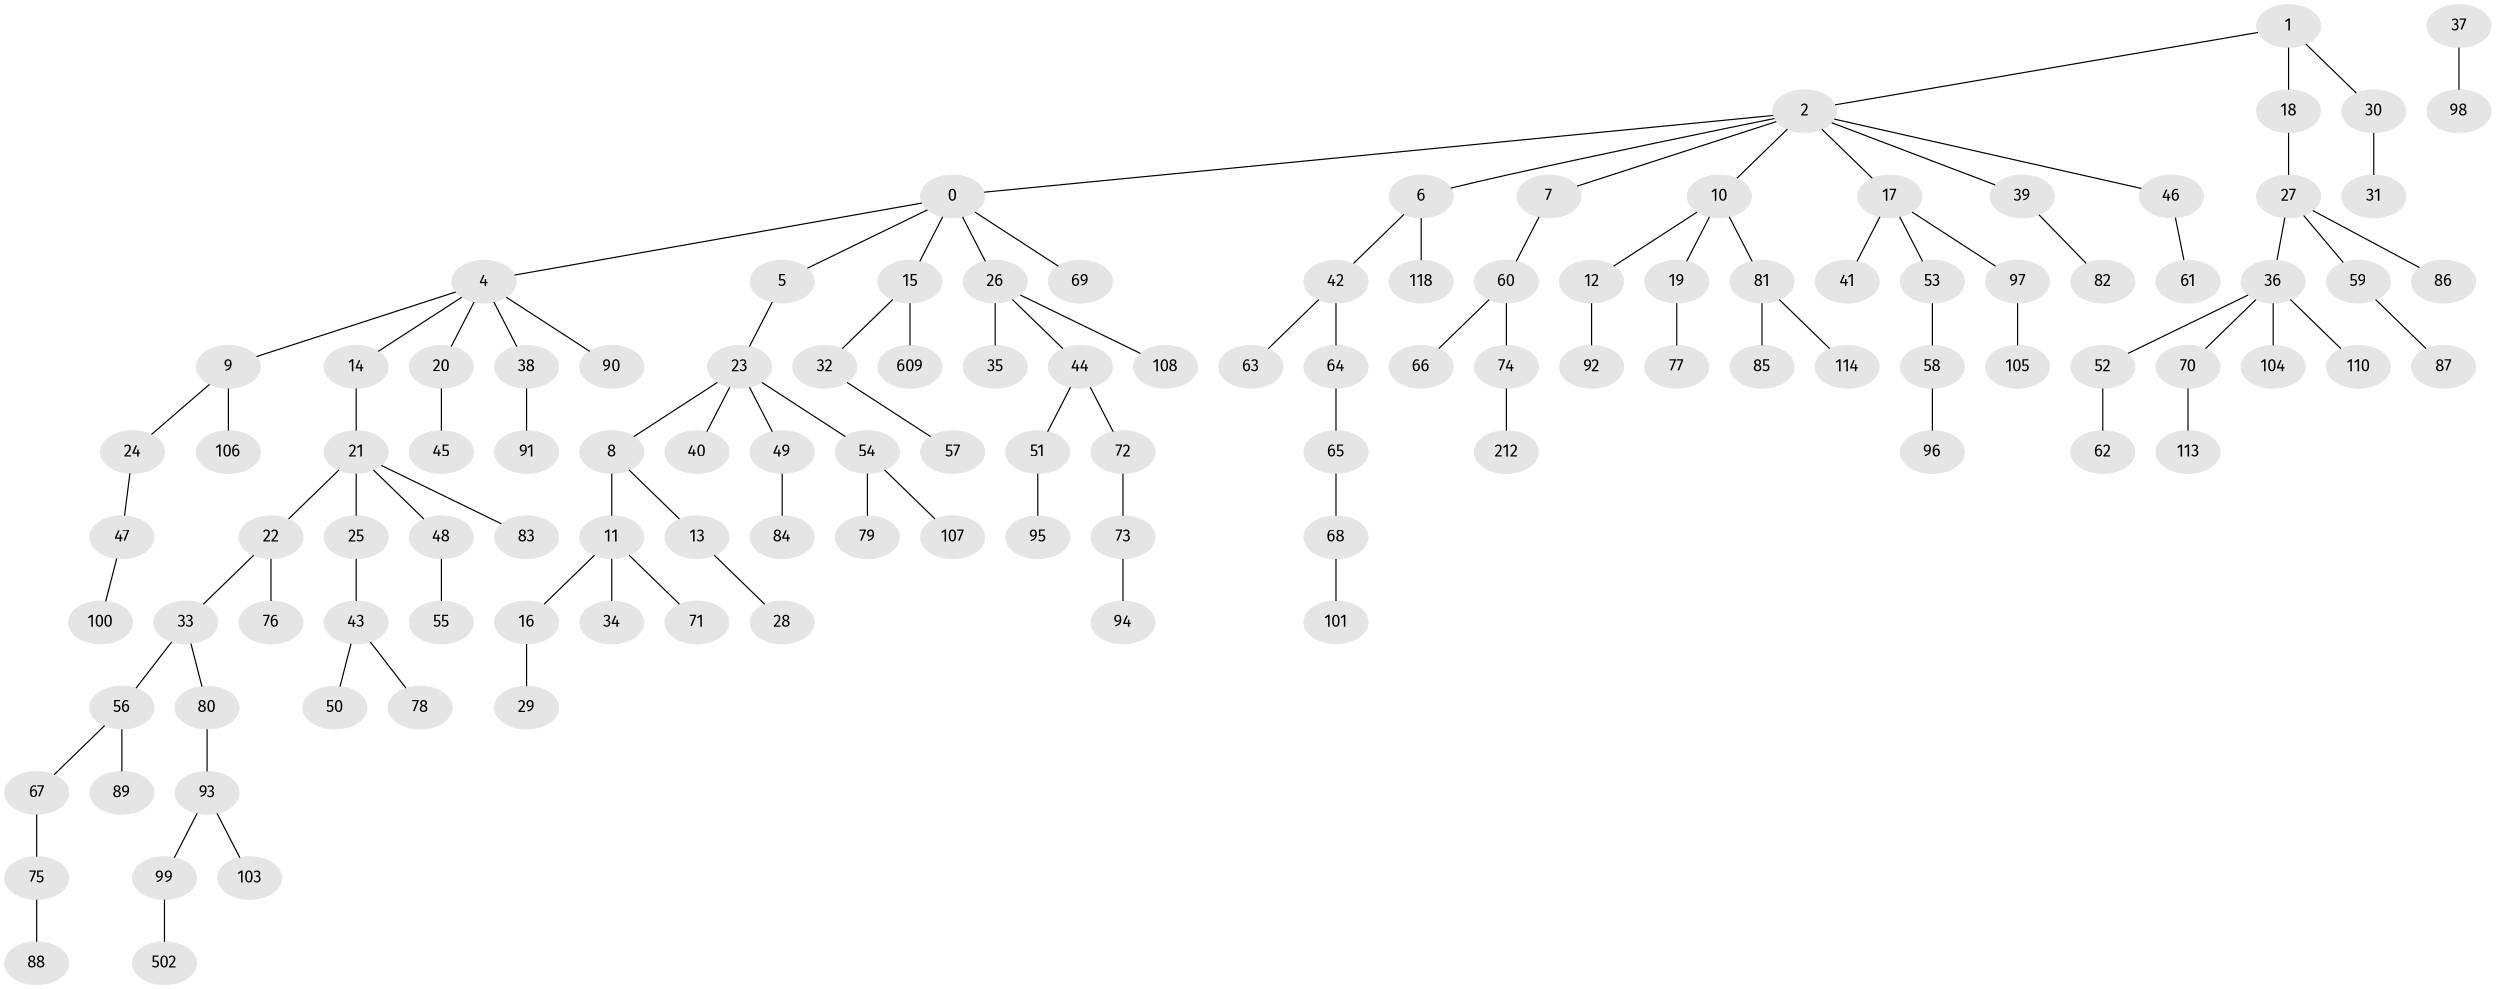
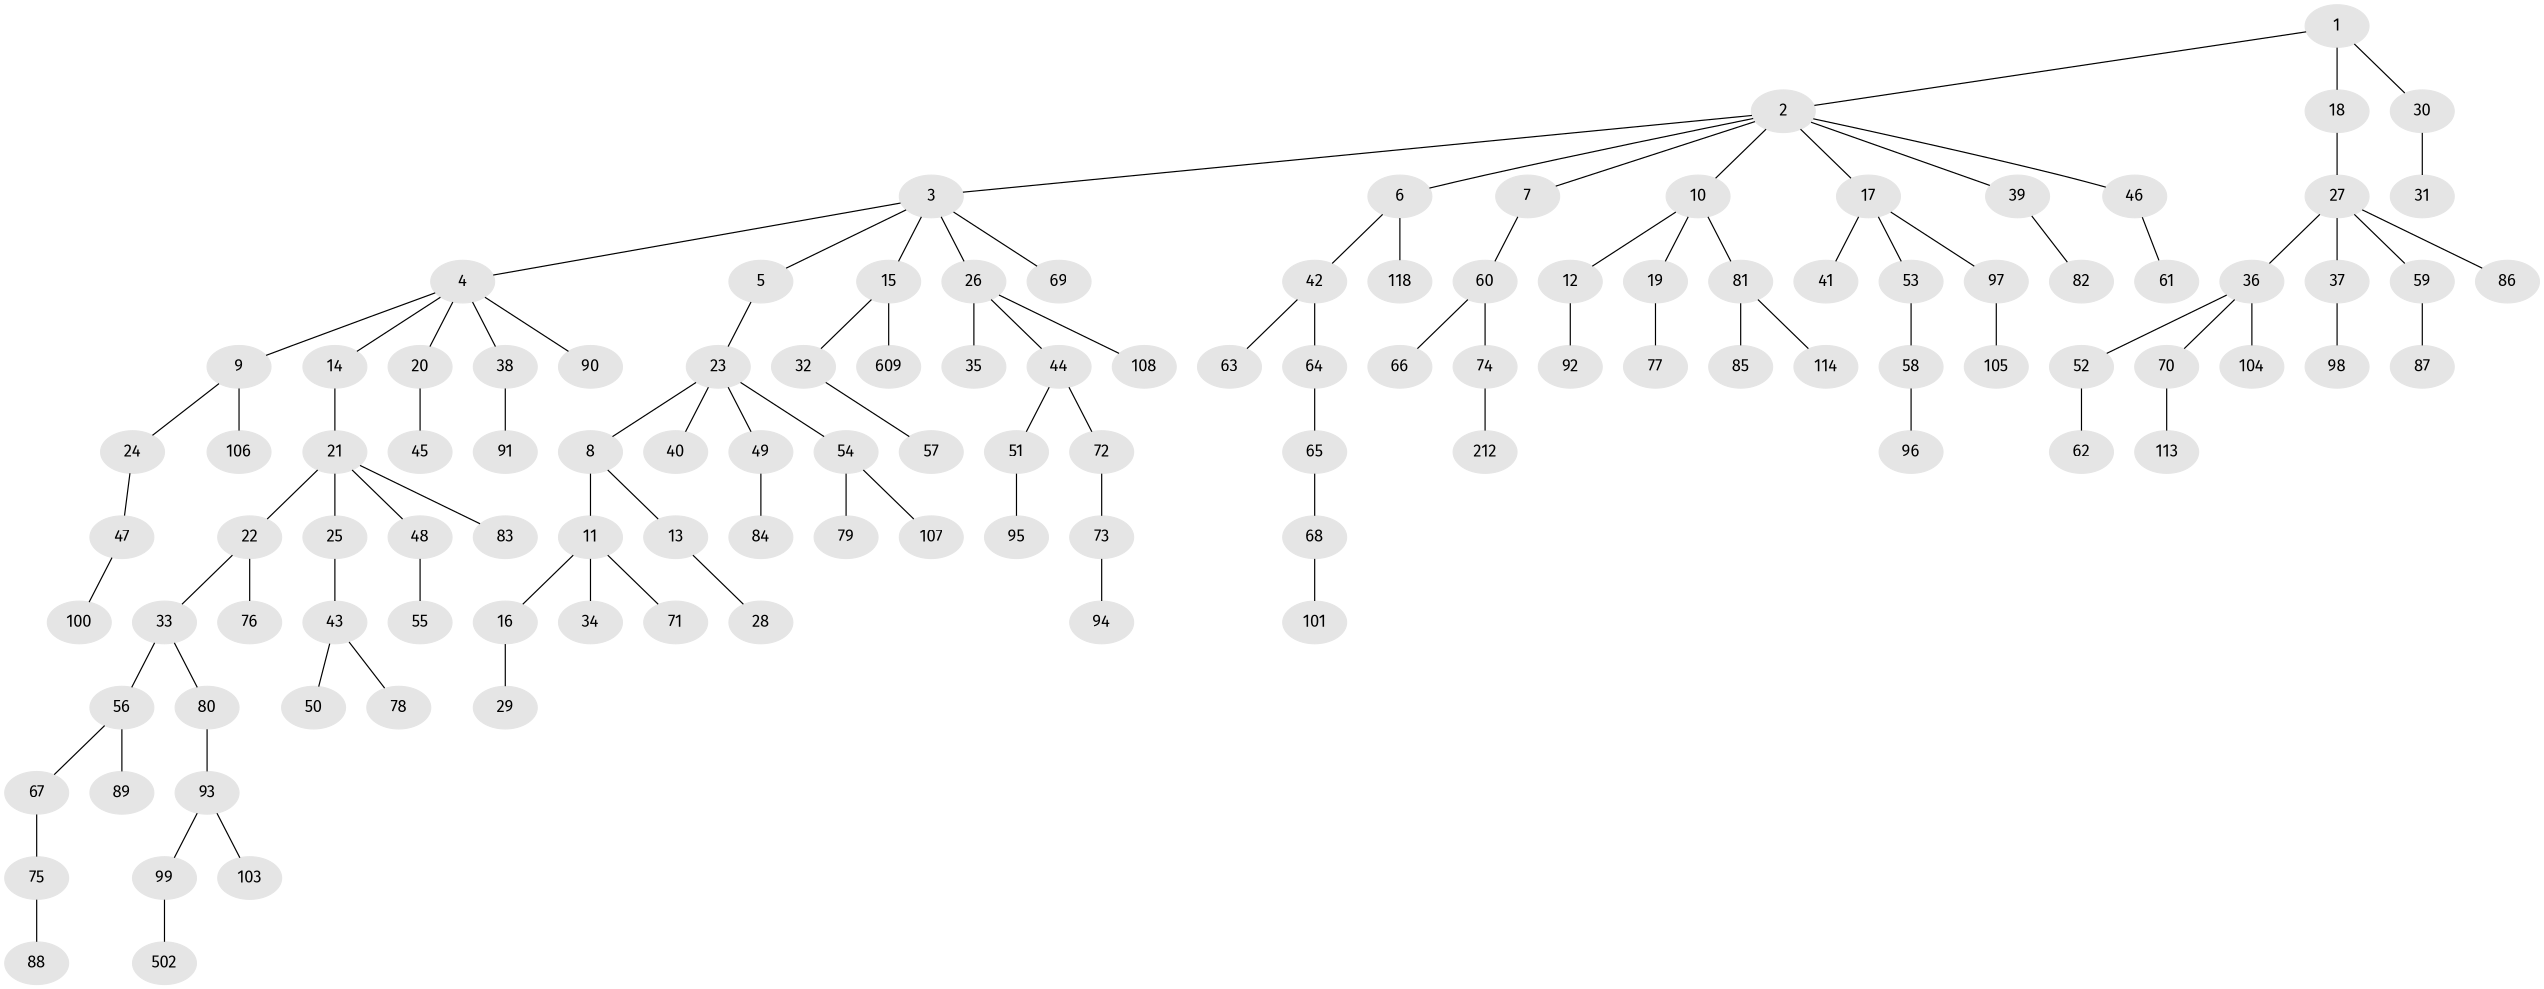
node "0": label "0" -> "3"
edge "27" -- "37": added
node "110": removed
